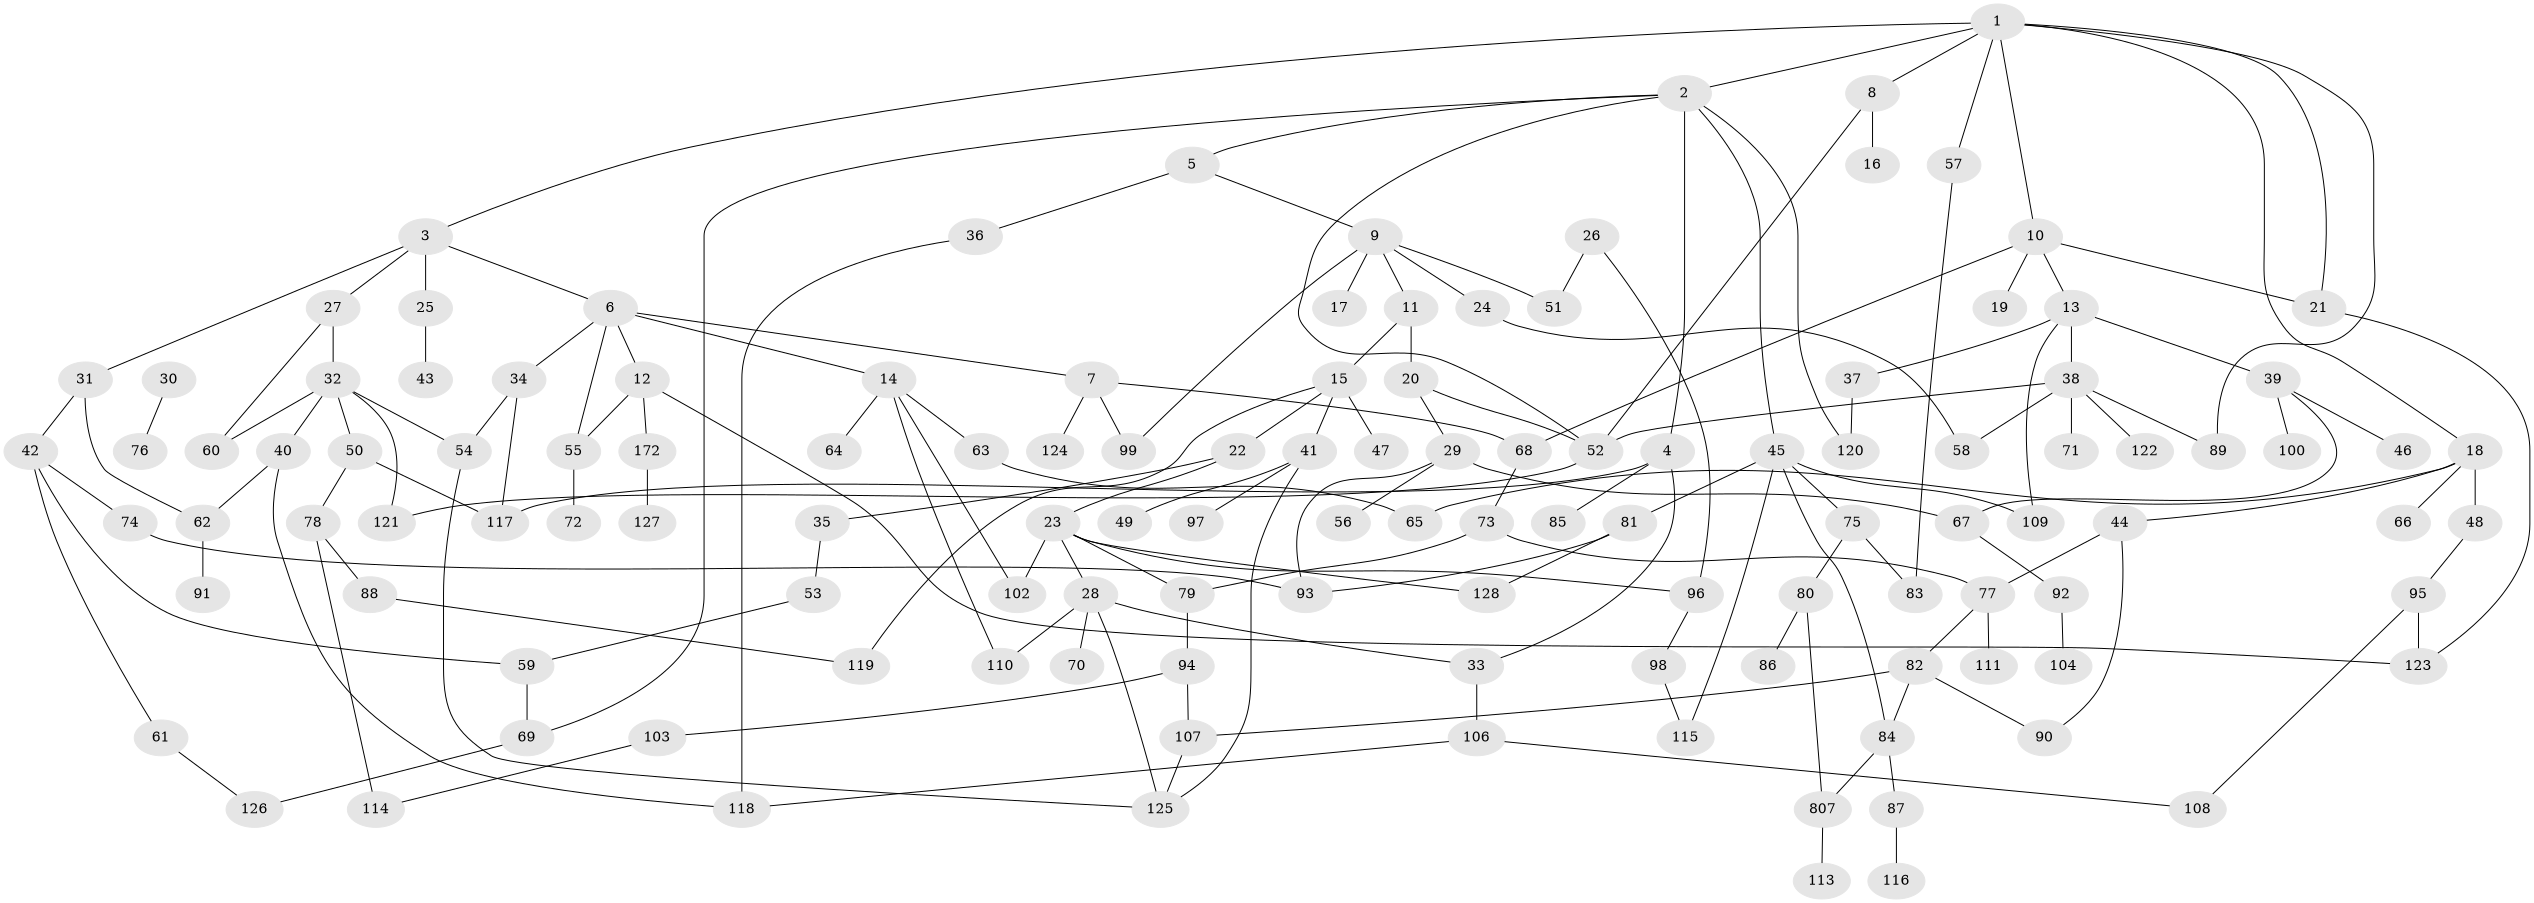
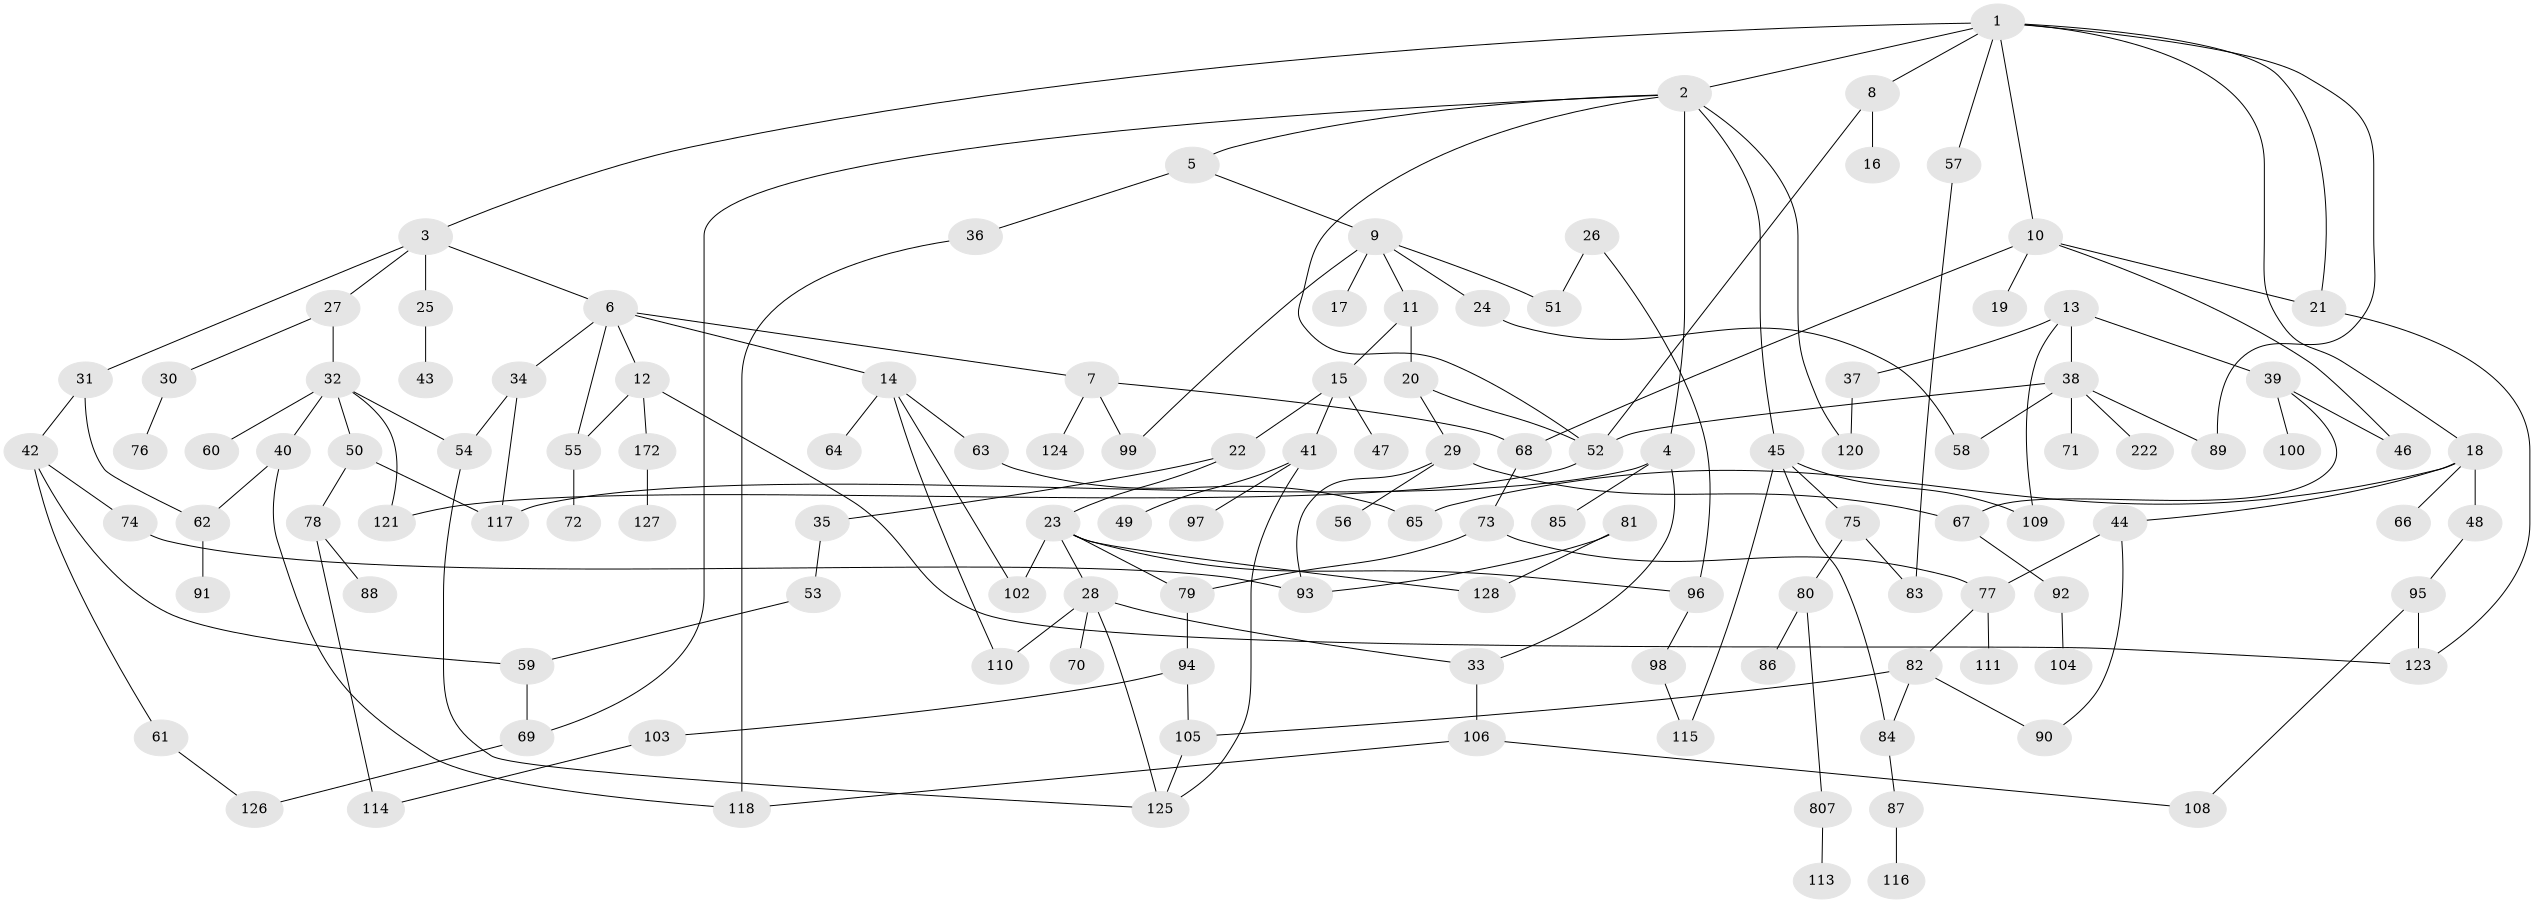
edge "10" -- "13": now "10" -- "46"
edge "27" -- "60": now "27" -- "30"
node "122": label "122" -> "222"
edge "45" -- "81": removed
node "119": removed
node "107": label "107" -> "105"
edge "84" -- "807": removed
